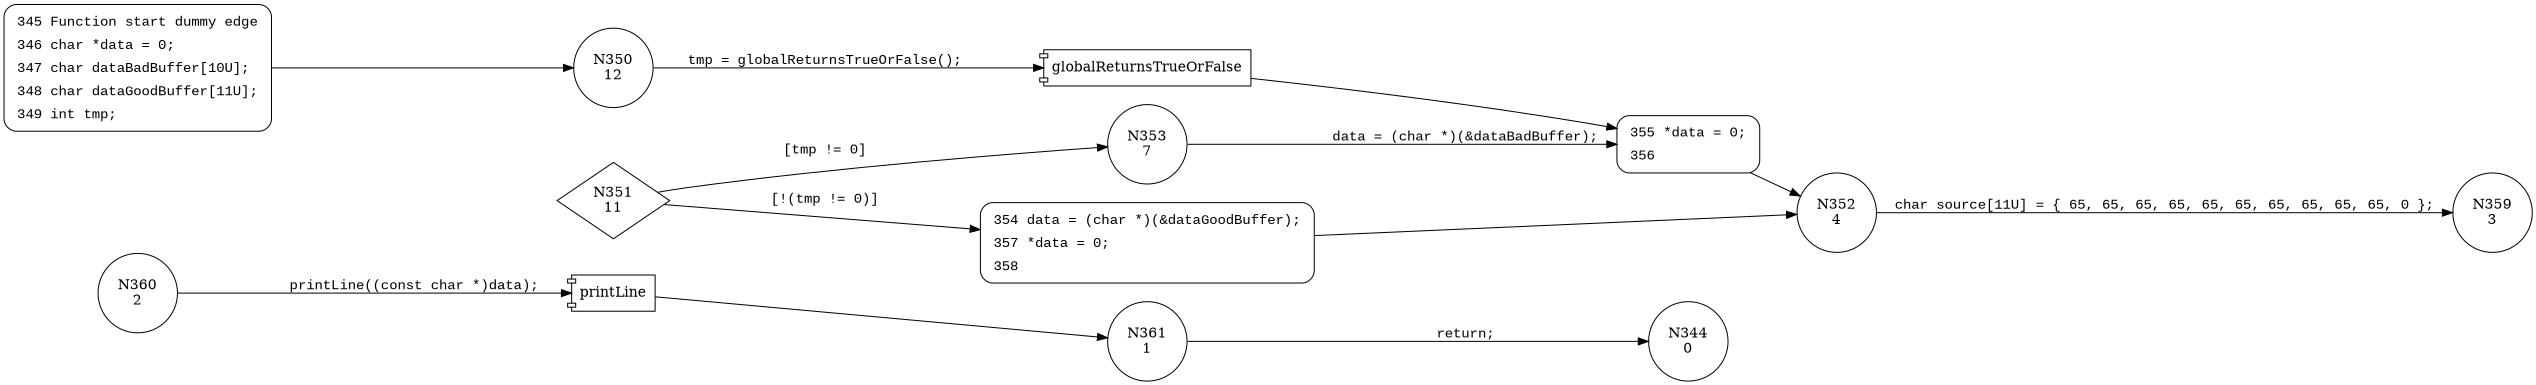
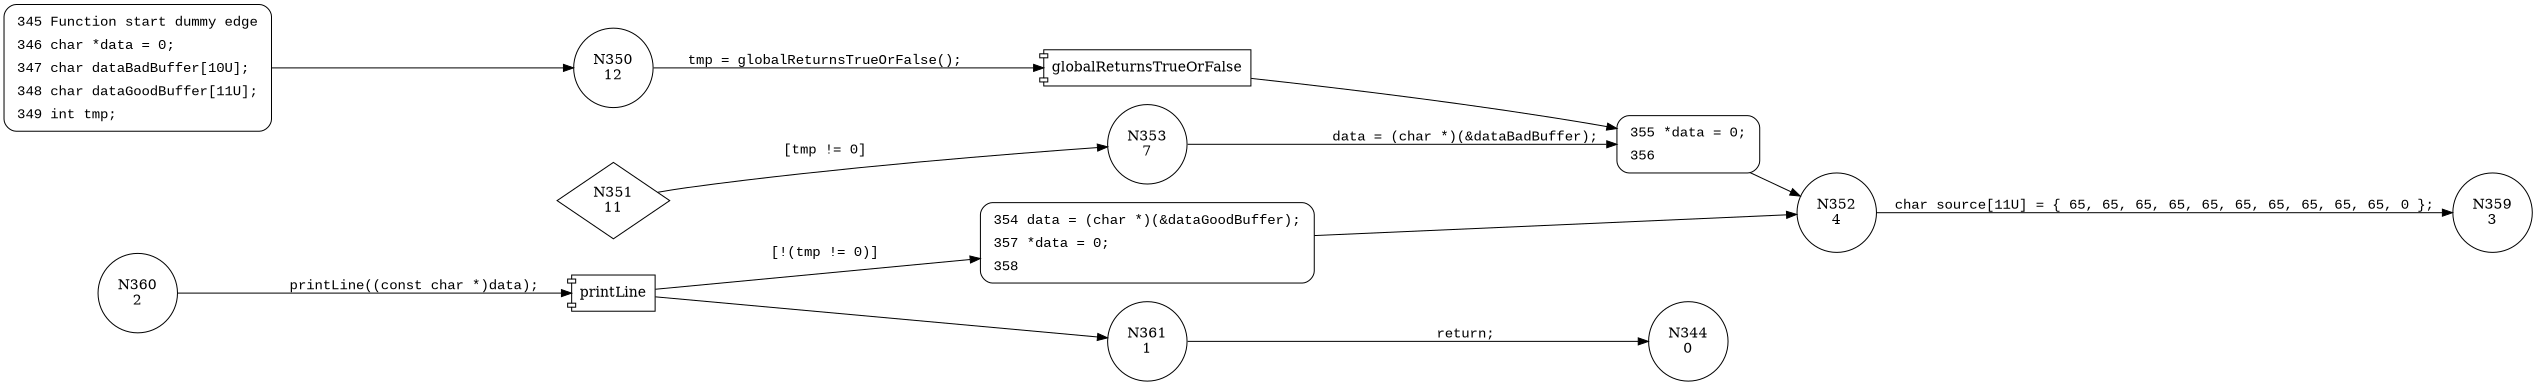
edge "N351 11" -> "354": now "printLine" -> "354"
